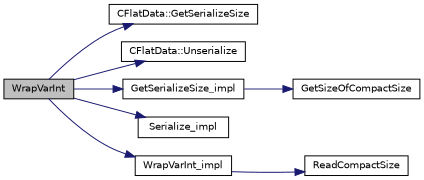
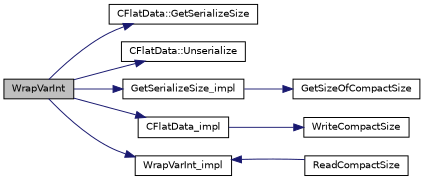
node "Serialize_impl": label "Serialize_impl" -> "CFlatData_impl"
node "WriteCompactSize": added
edge "WrapVarInt_impl" -> "ReadCompactSize": reversed
